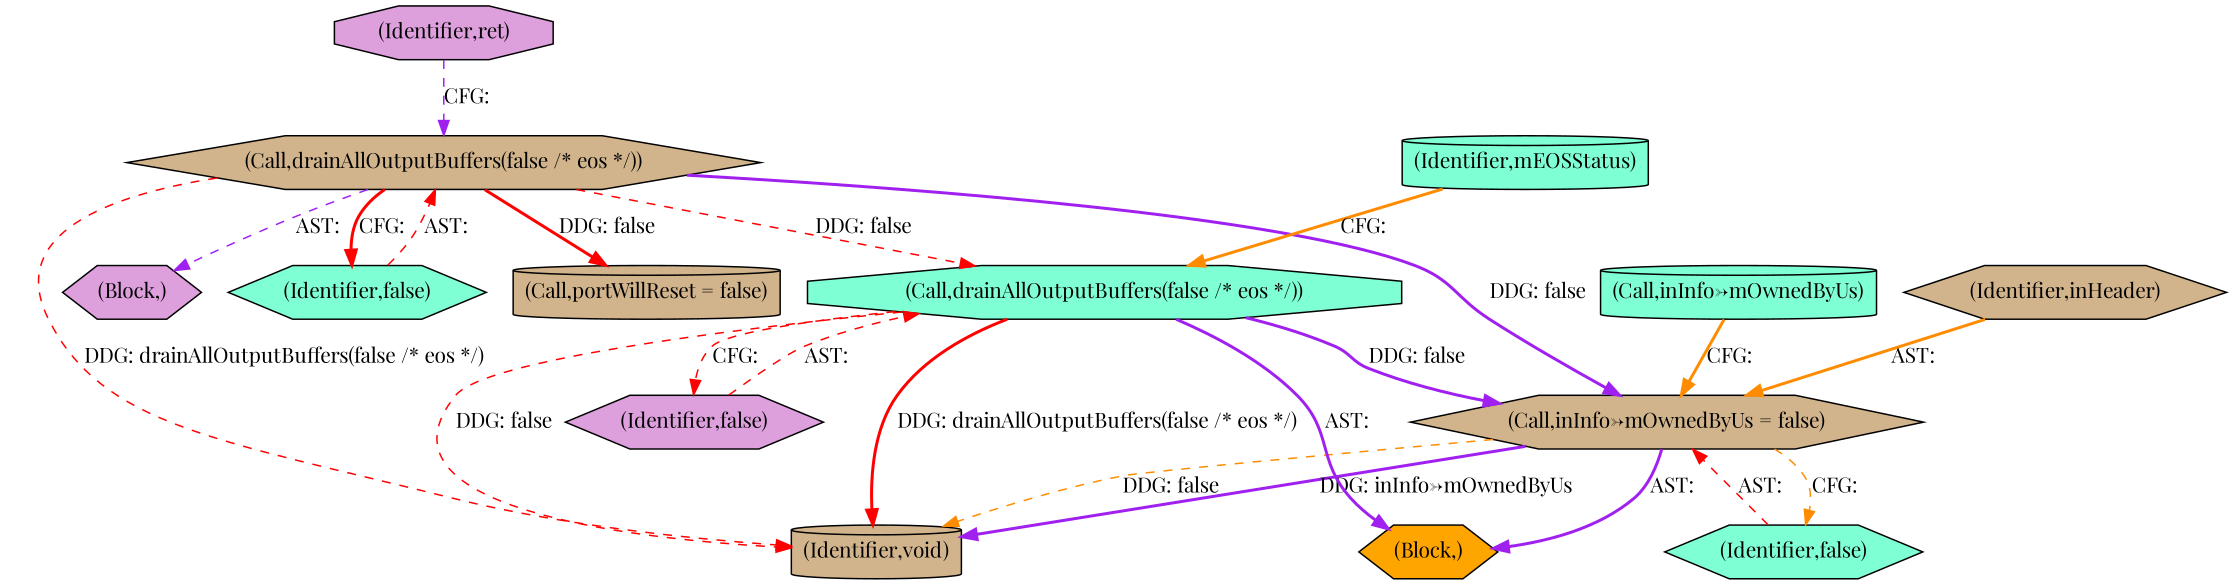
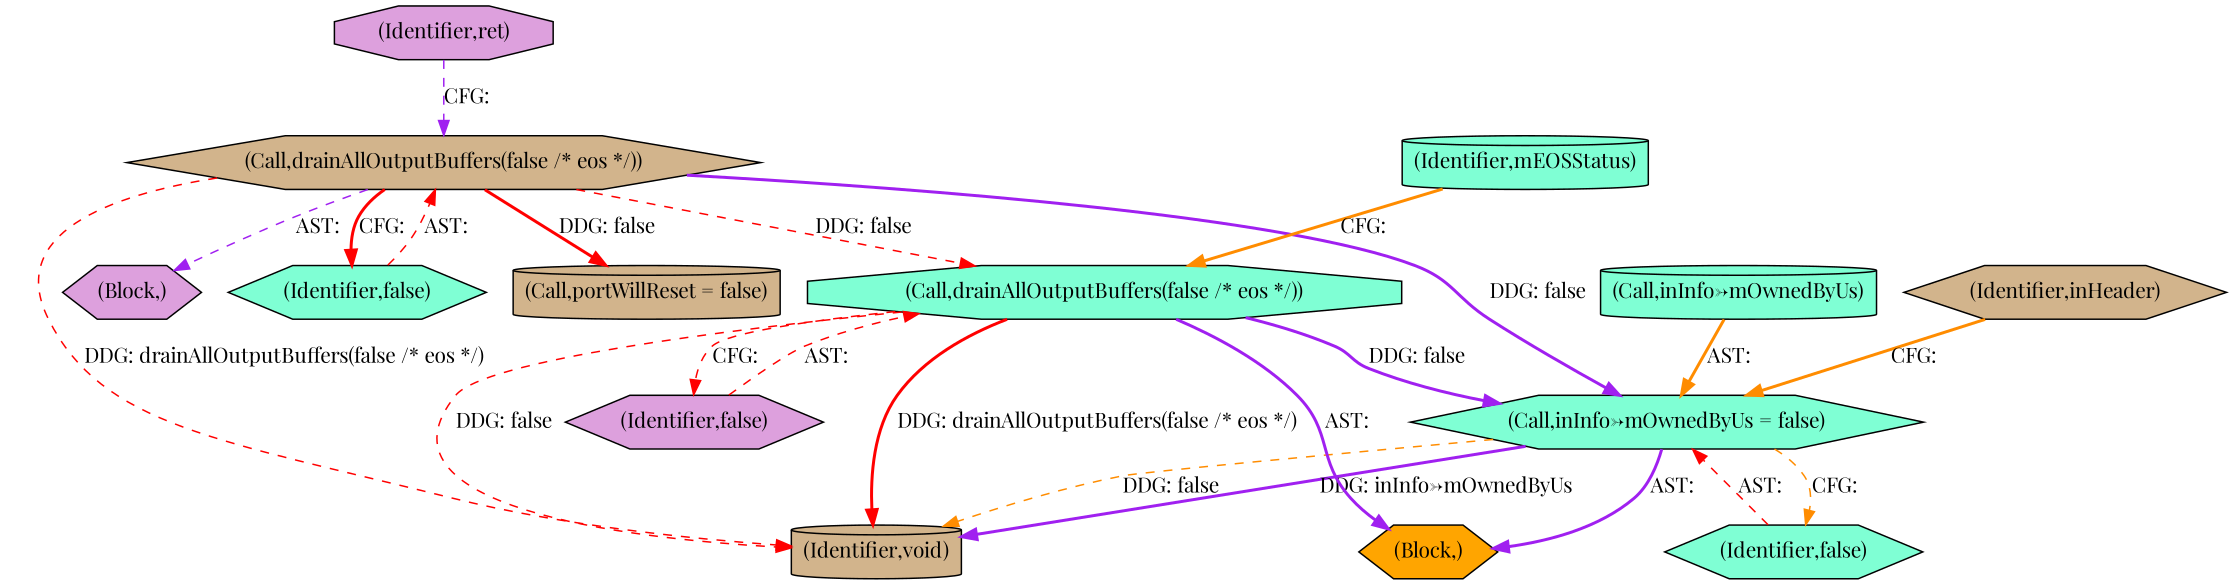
edge "(Call,inInfo->mOwnedByUs)" -> "(Call,inInfo->mOwnedByUs = false)": label "CFG: " -> "AST: "
edge "(Identifier,inHeader)" -> "(Call,inInfo->mOwnedByUs = false)": label "AST: " -> "CFG: "
node "(Call,inInfo->mOwnedByUs = false)": fillcolor tan -> aquamarine
